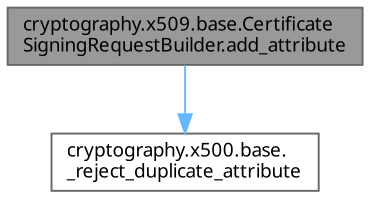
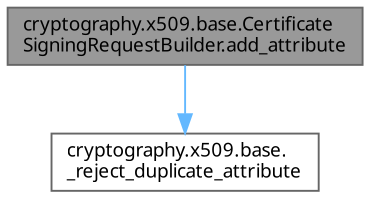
node "cryptography.x500.base. _reject_duplicate_attribute": label "cryptography.x500.base. _reject_duplicate_attribute" -> "cryptography.x509.base. _reject_duplicate_attribute"
